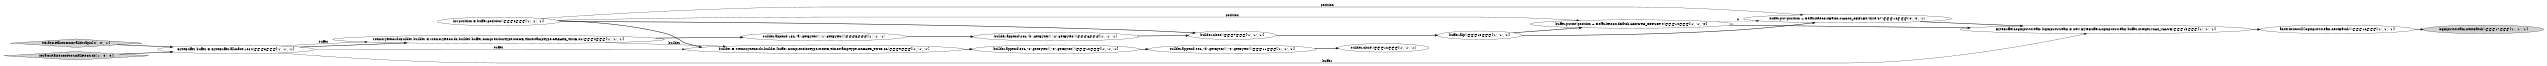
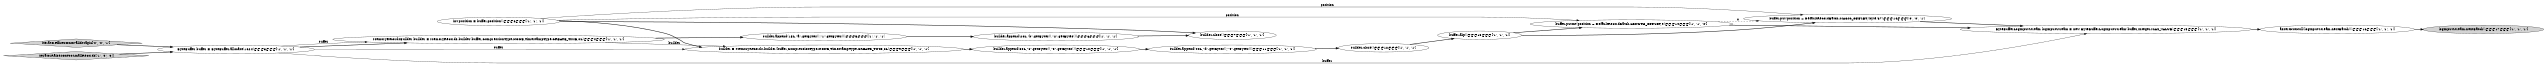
edge "builder.close()@@@7@@@['1', '1', '1']" -> "buffer.flip()@@@13@@@['1', '1', '1']": now "builder.close()@@@12@@@['1', '1', '1']" -> "buffer.flip()@@@13@@@['1', '1', '1']"
